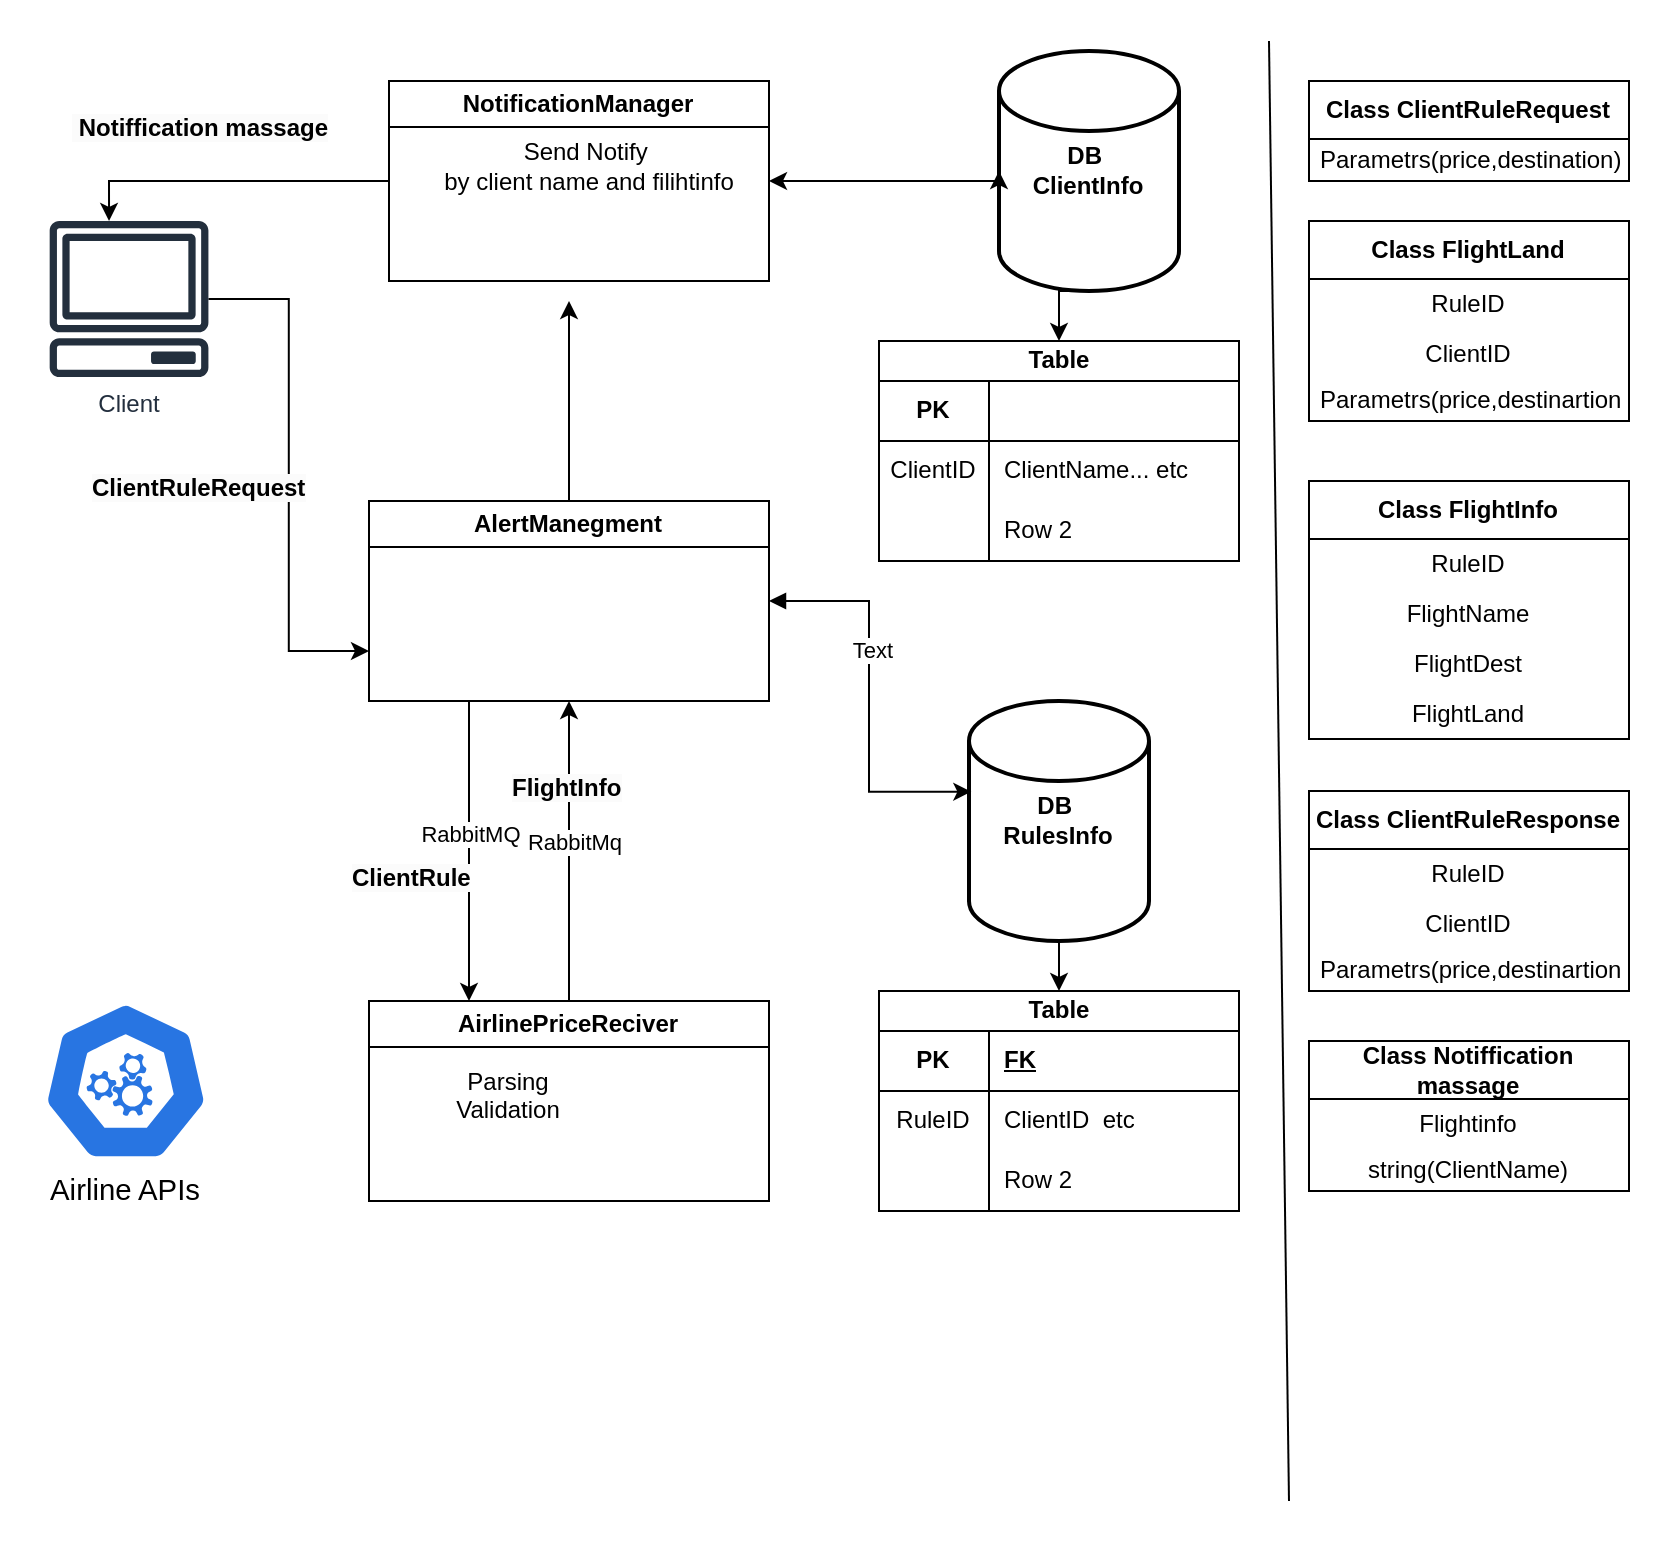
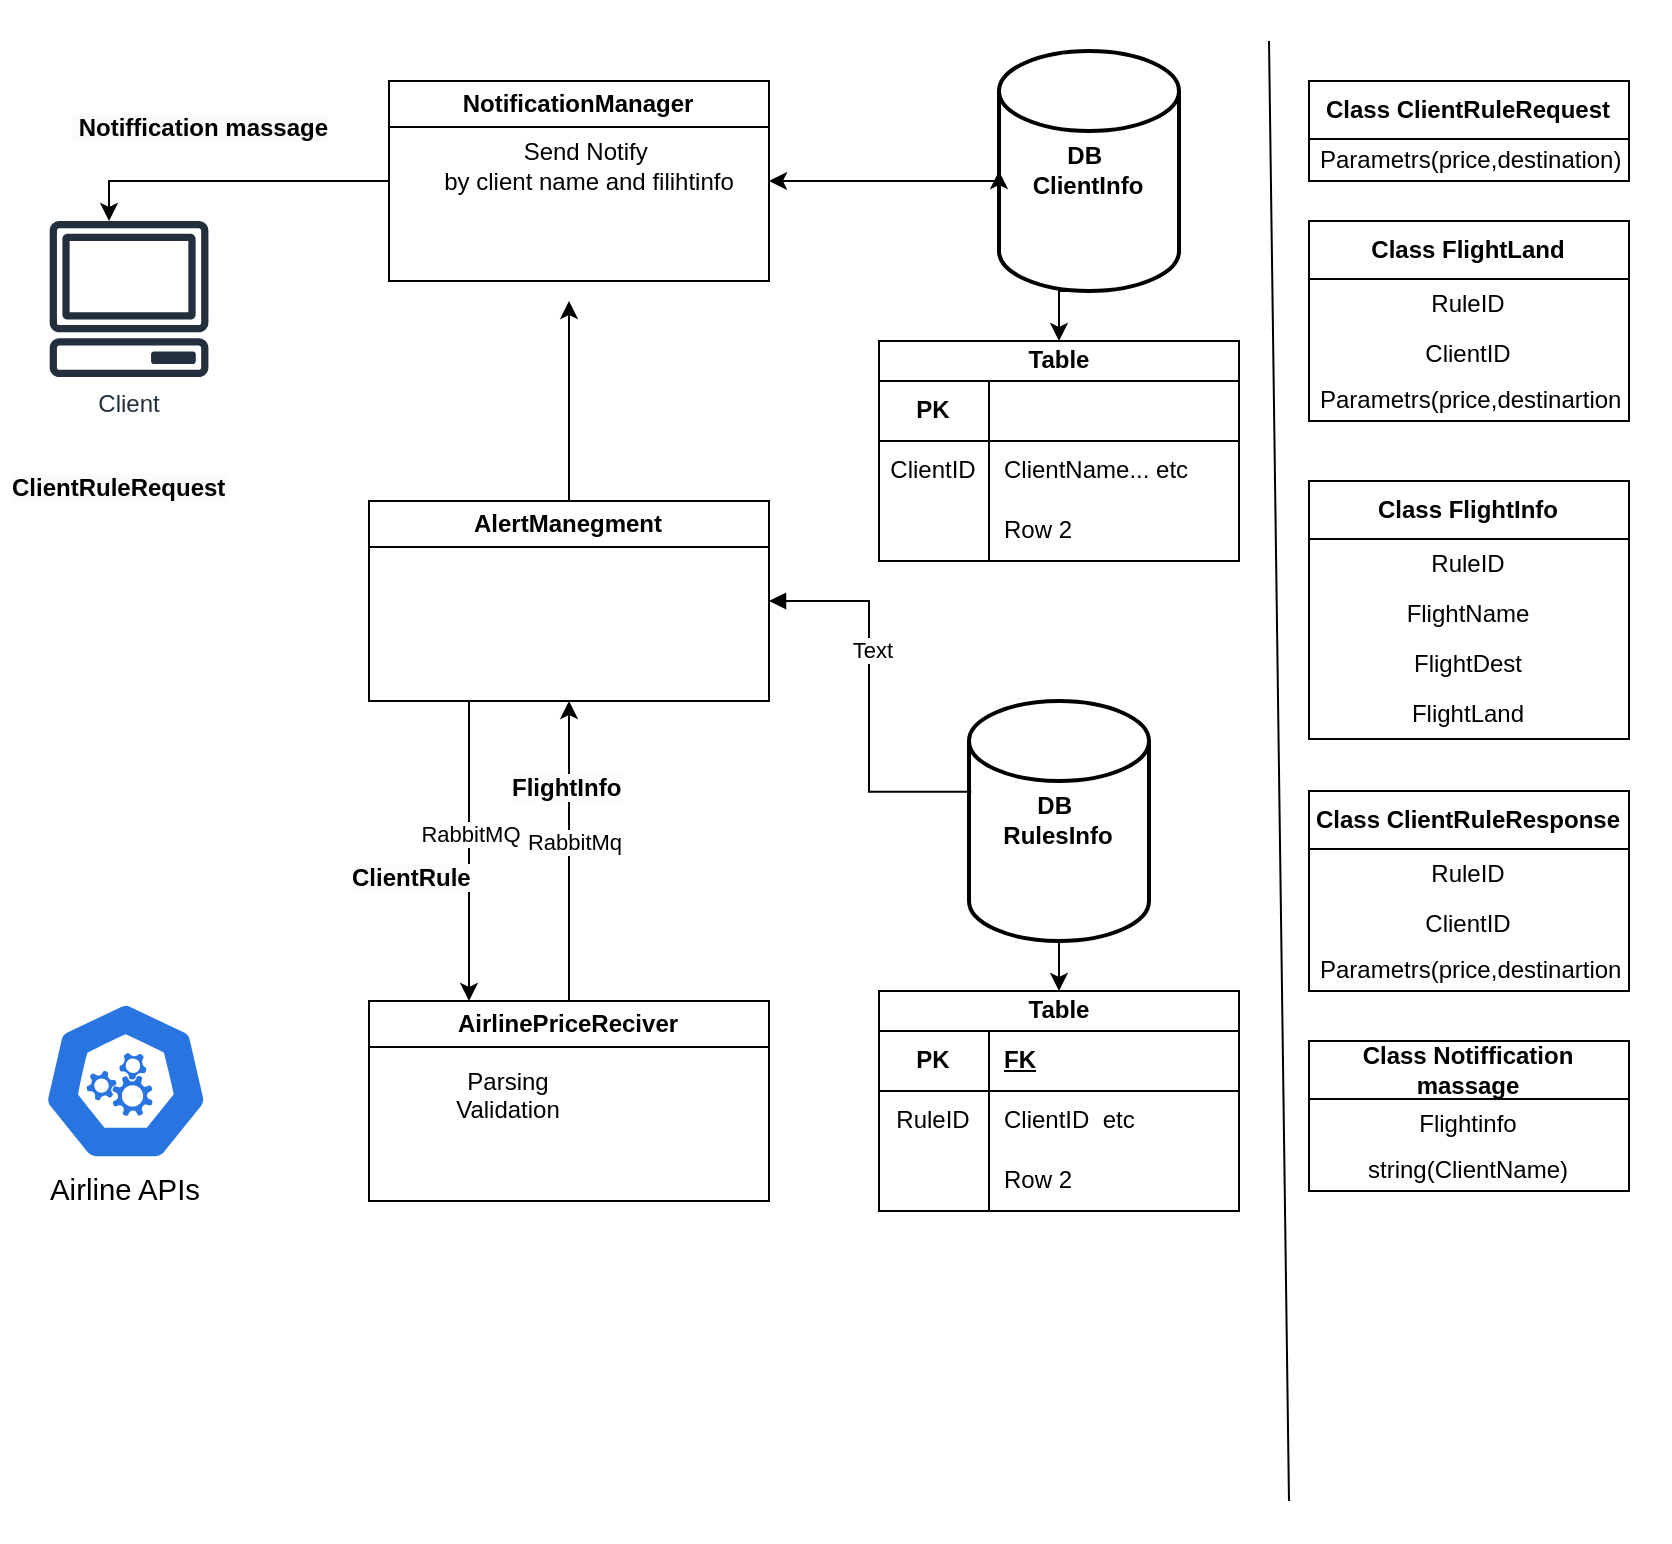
edge "Client" -> "AlertManegment": removed
node "ClientRuleRequest": moved (229, 501) -> (149, 501)
edge "AlertManegment" -- "DB RulesInfo": arrowhead classic -> none
